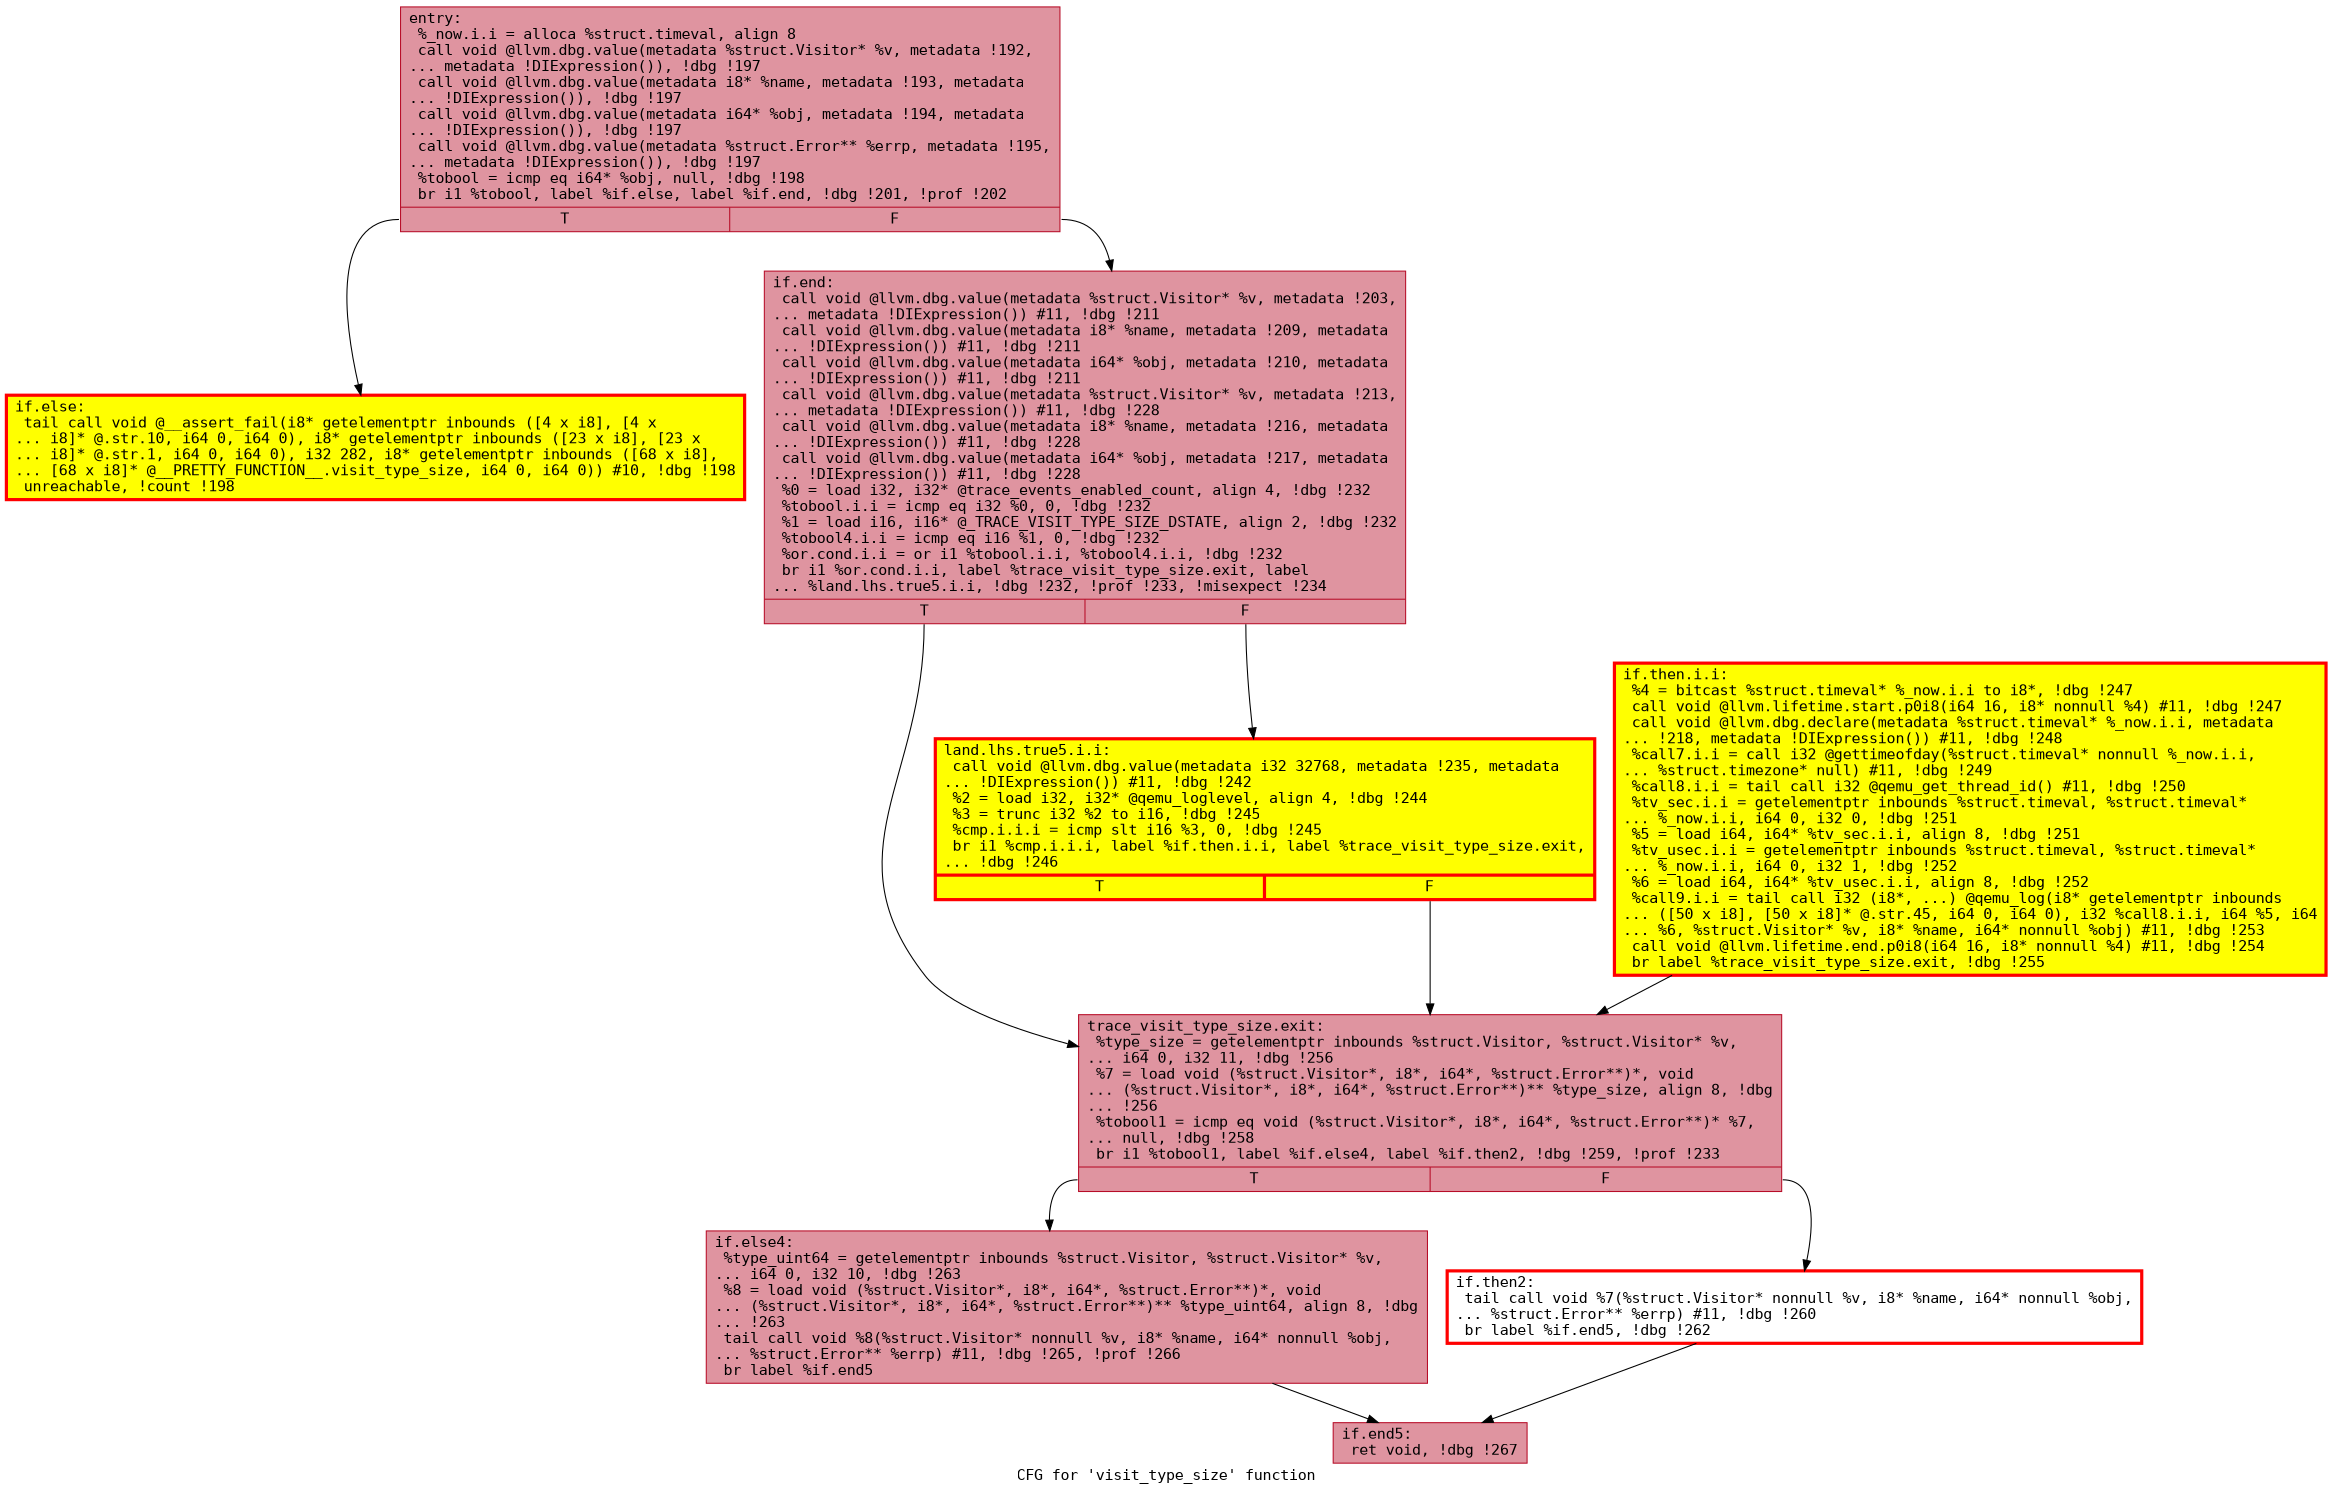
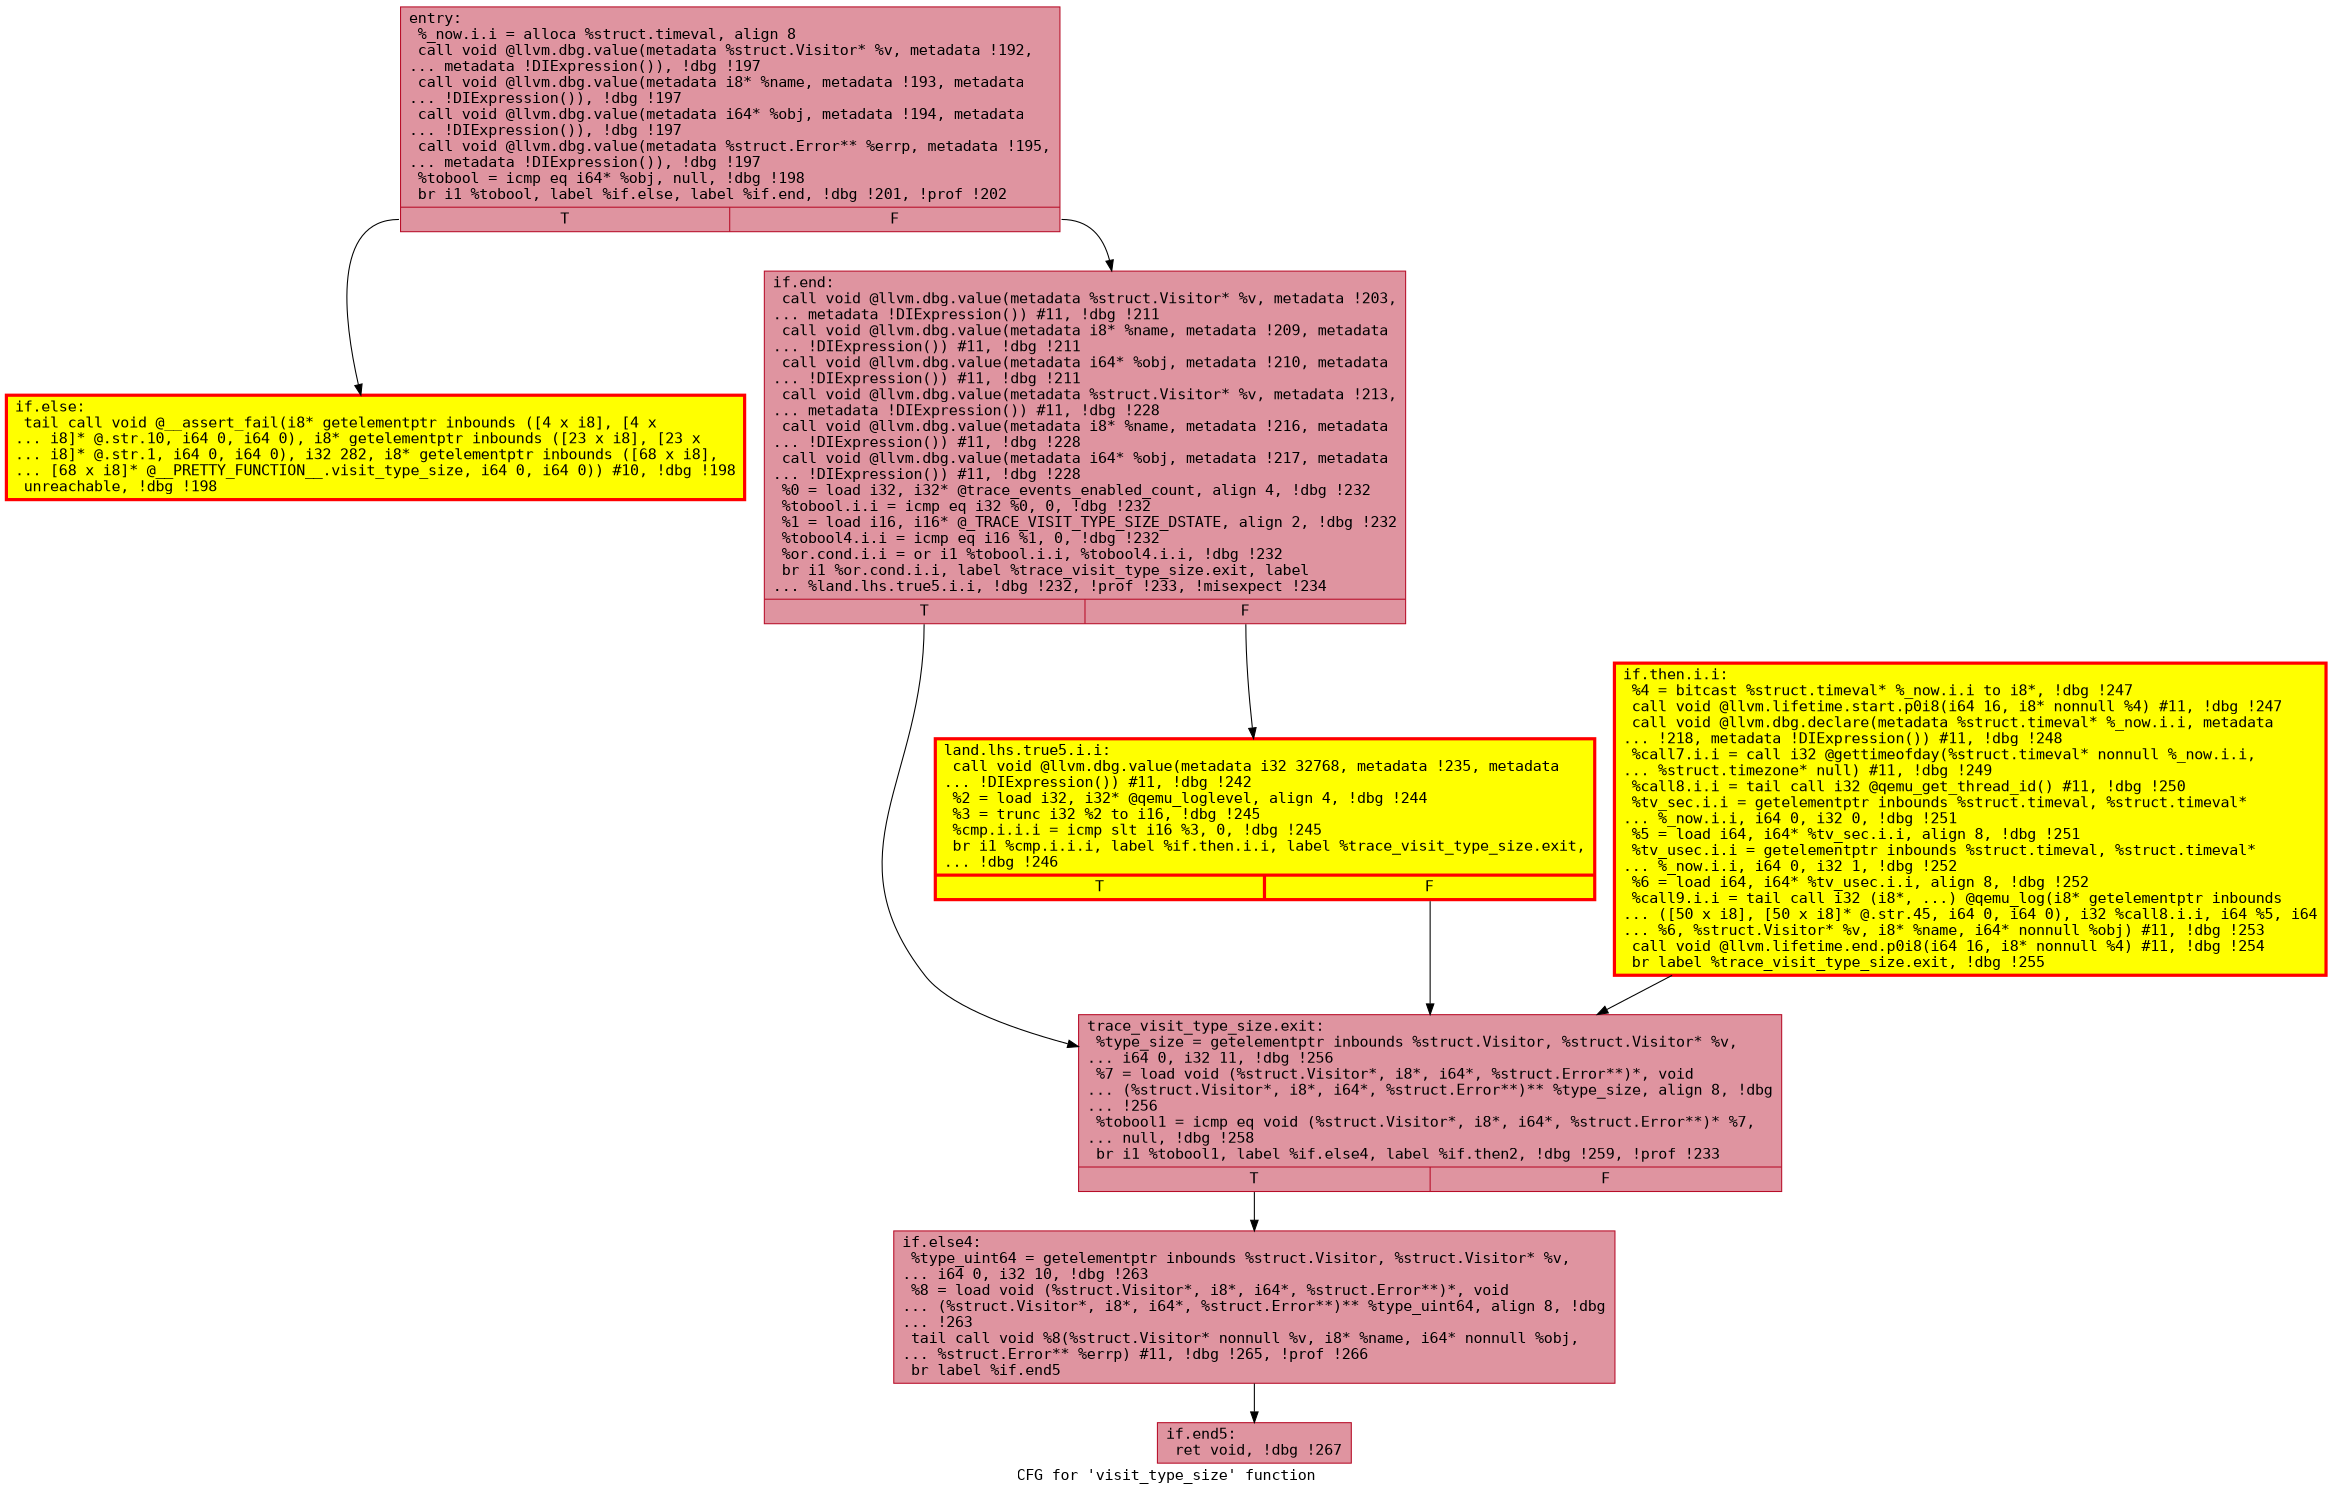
node "if.else:": text "unreachable, !count !198" -> "unreachable, !dbg !198"
node "if.then2:": removed
